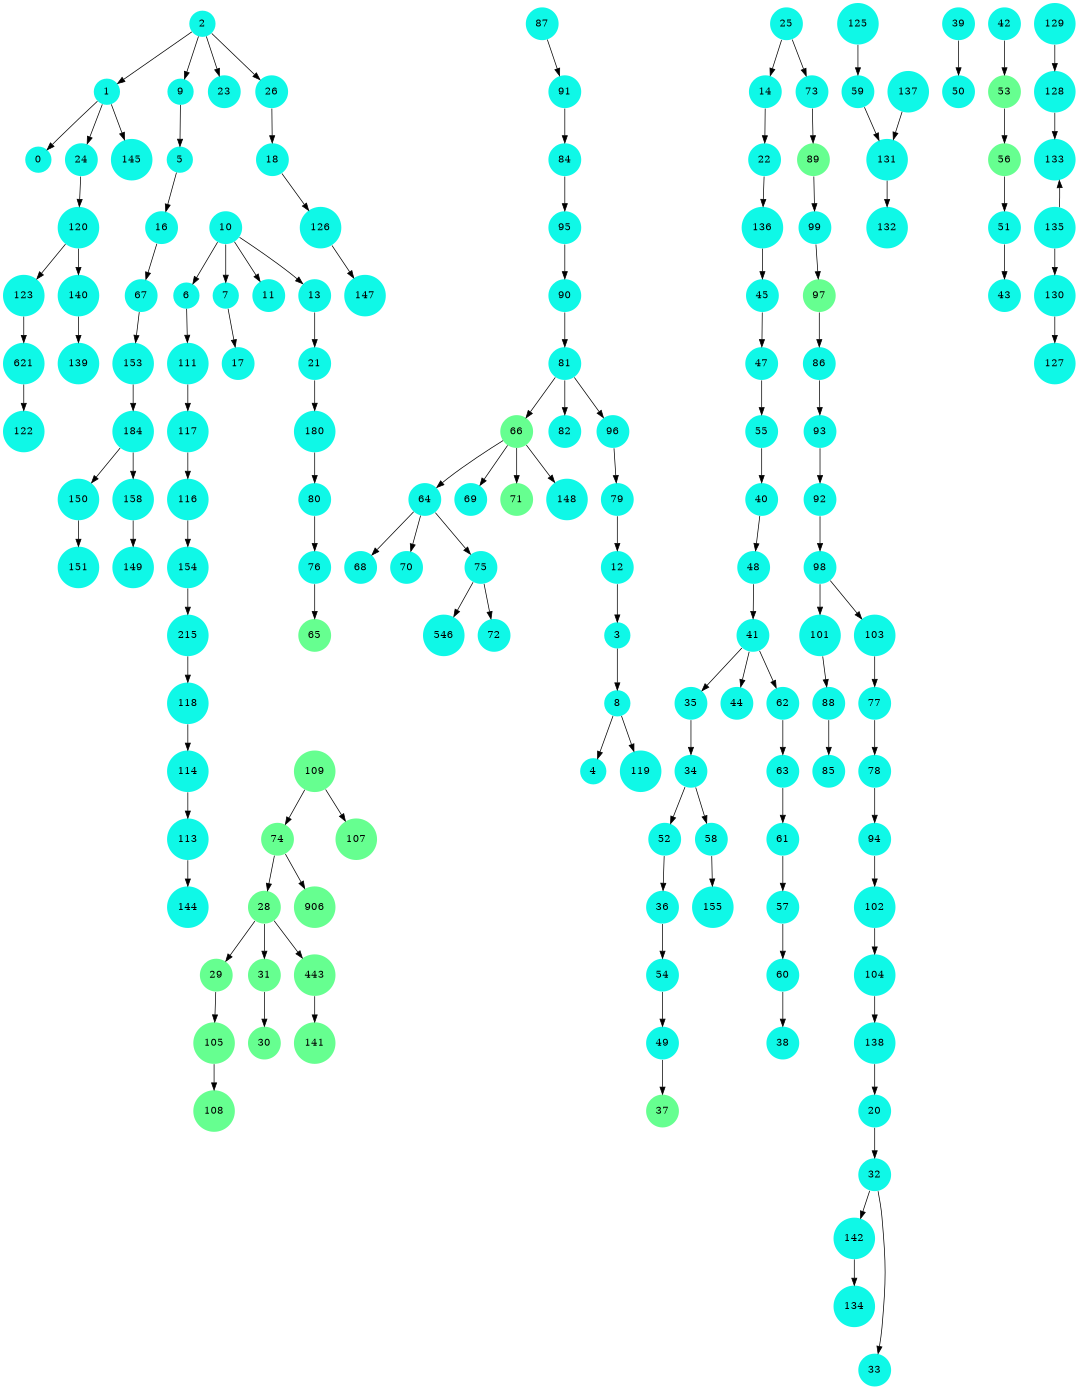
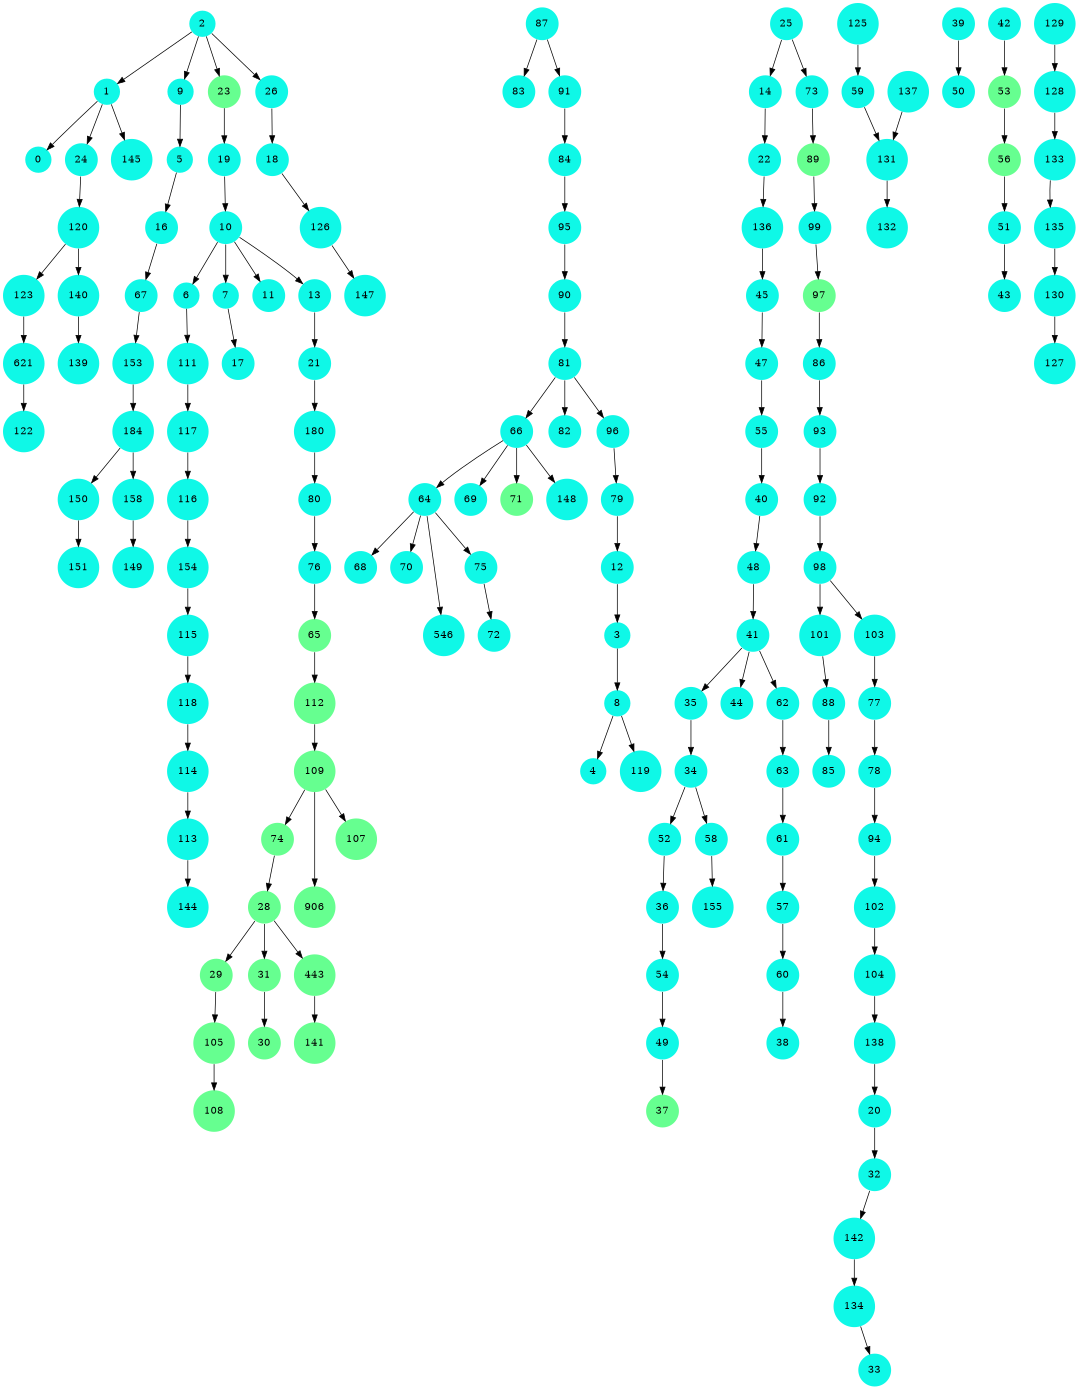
node "23": fillcolor #0ff8e7 -> #66ff90
node "83": added
node "19": added
edge "135" -> "133": reversed
node "66": fillcolor #66ff90 -> #0ff8e7
edge "75" -> "546": now "64" -> "546"
node "215": label "215" -> "115"
node "112": added
edge "74" -> "906": now "109" -> "906"
edge "32" -> "33": now "134" -> "33"
